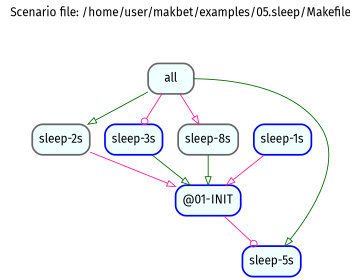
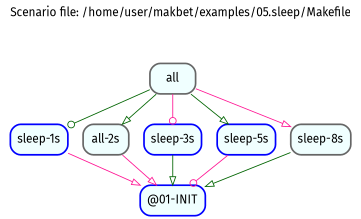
edge "all" -> "sleep-1s": added
node "sleep-2s": label "sleep-2s" -> "all-2s"
edge "@01-INIT" -> "sleep-5s": reversed
